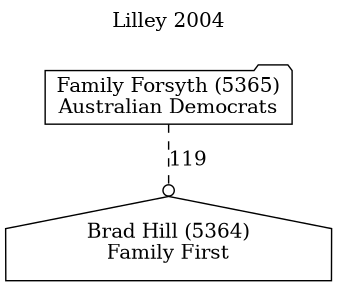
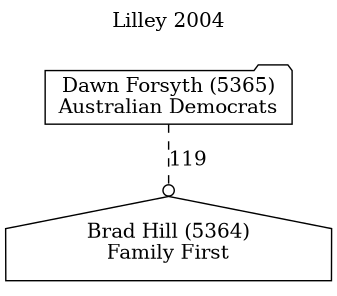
node "Family Forsyth (5365) Australian Democrats": label "Family Forsyth (5365) Australian Democrats" -> "Dawn Forsyth (5365) Australian Democrats"
